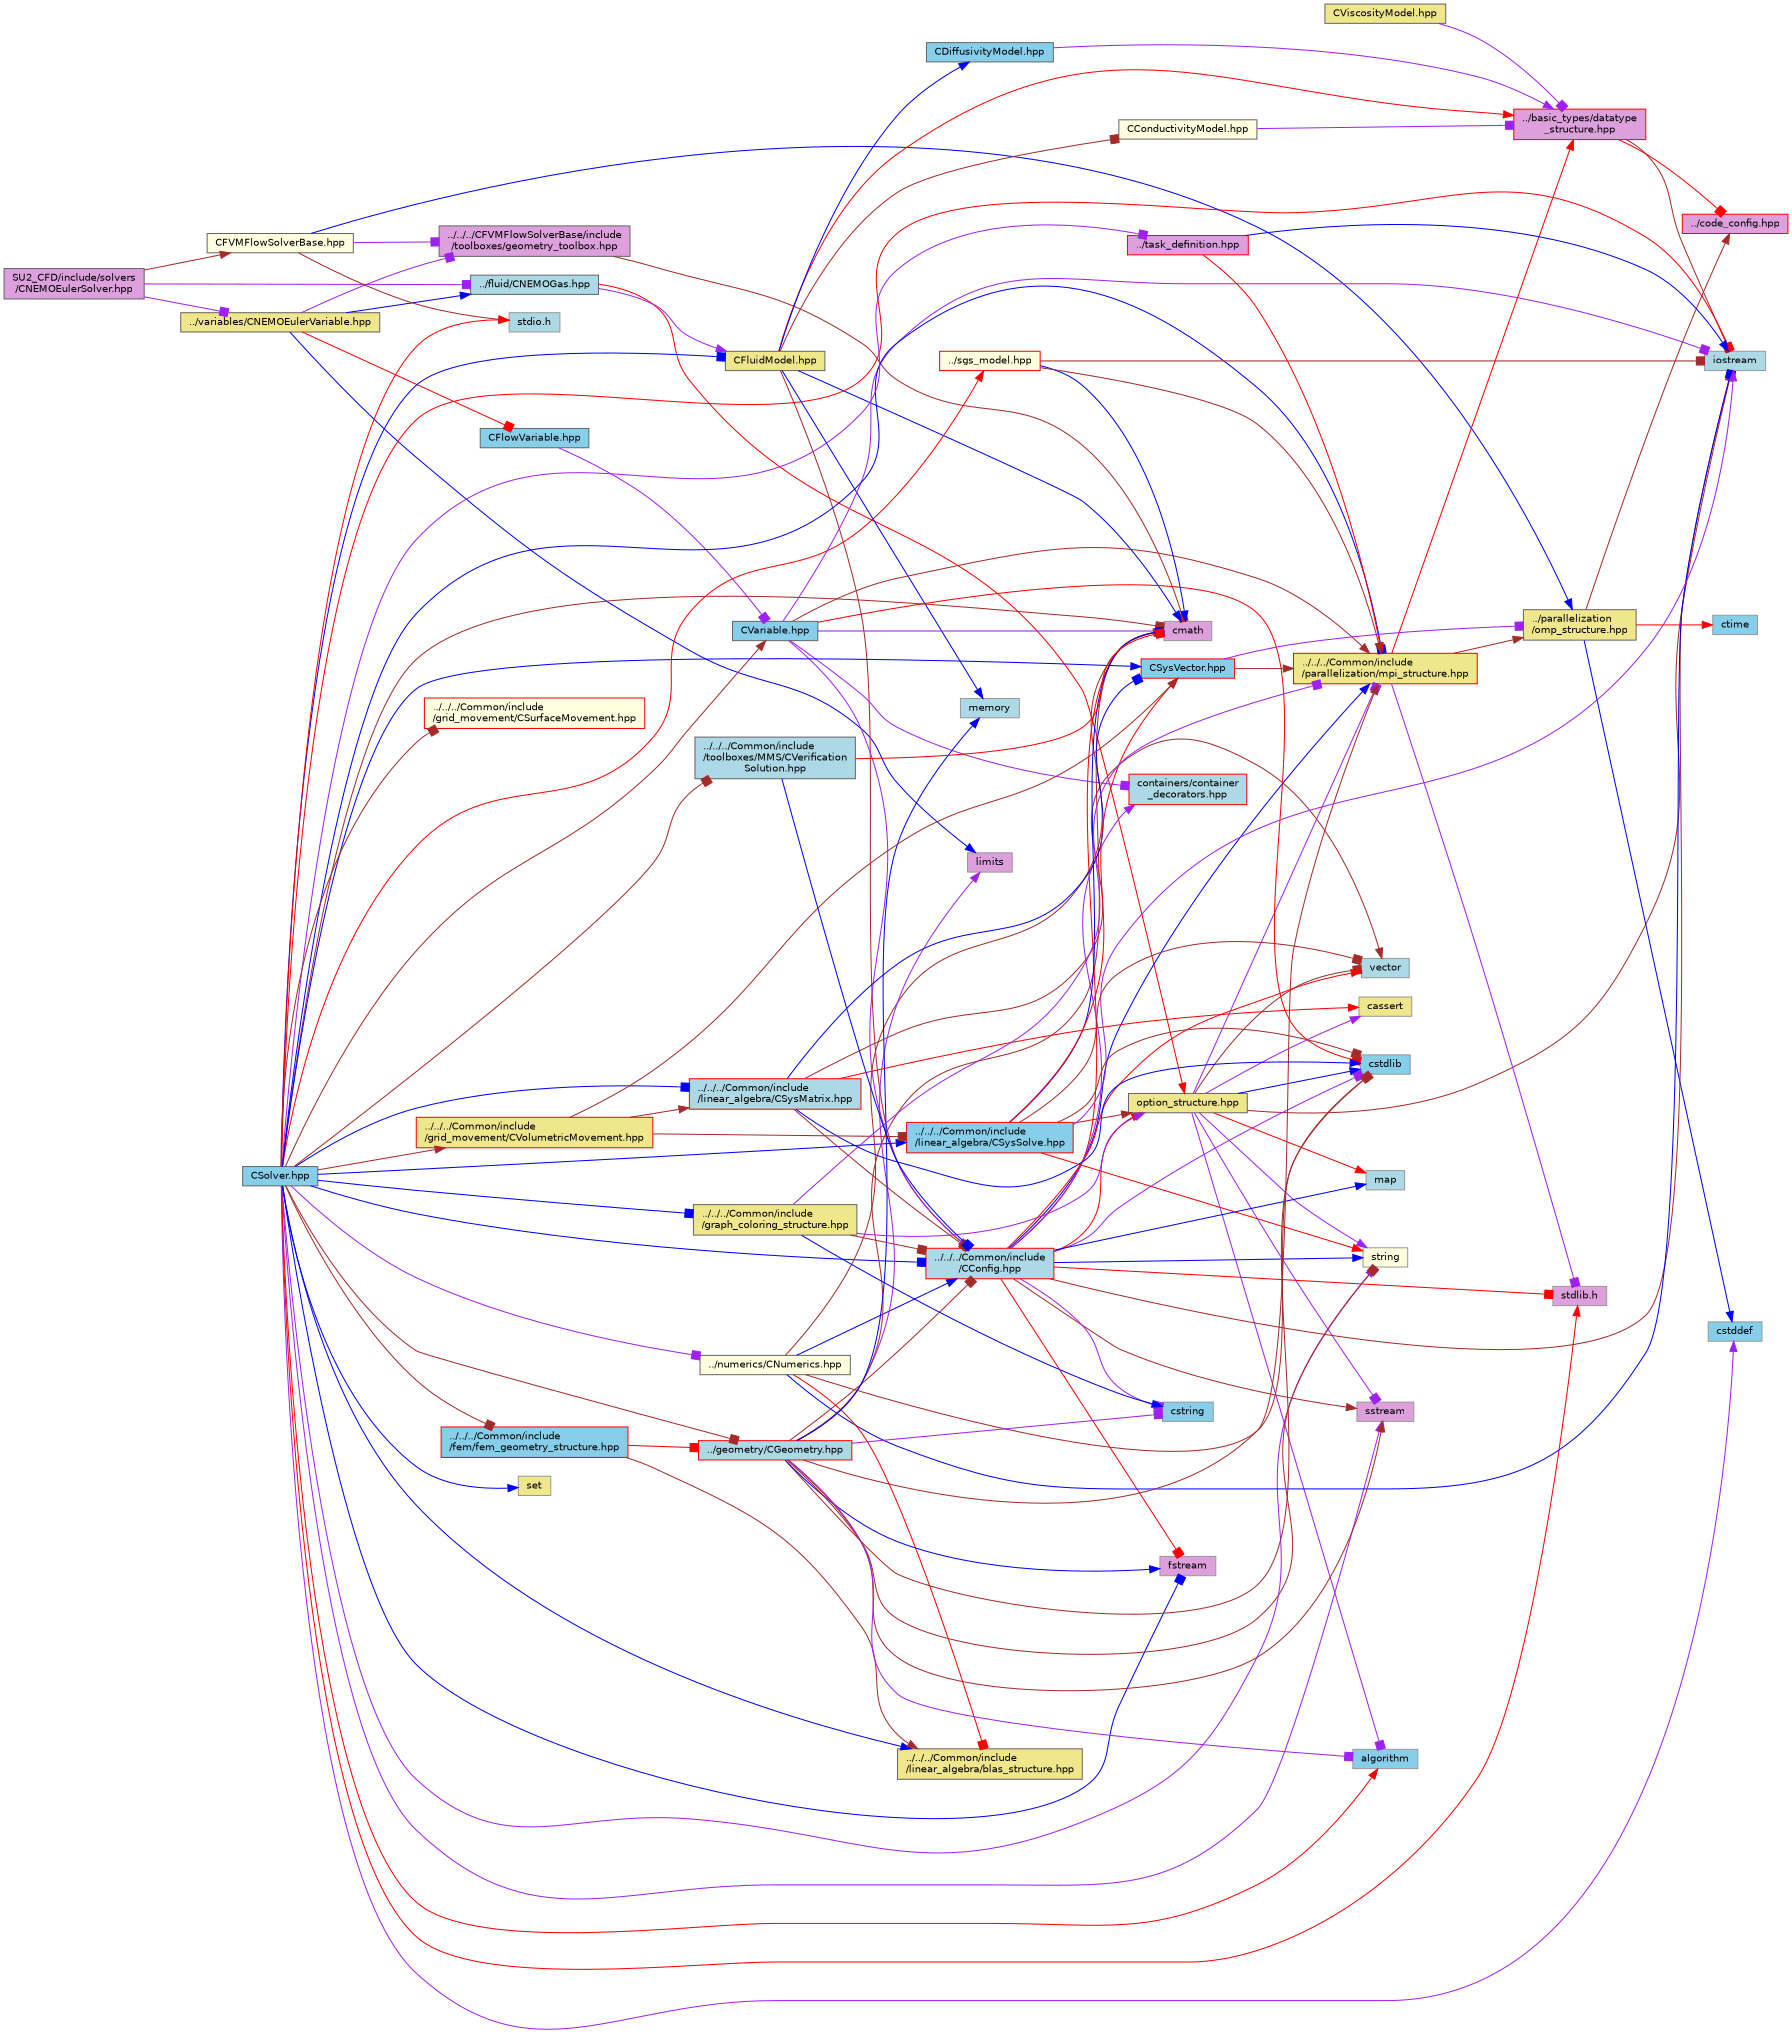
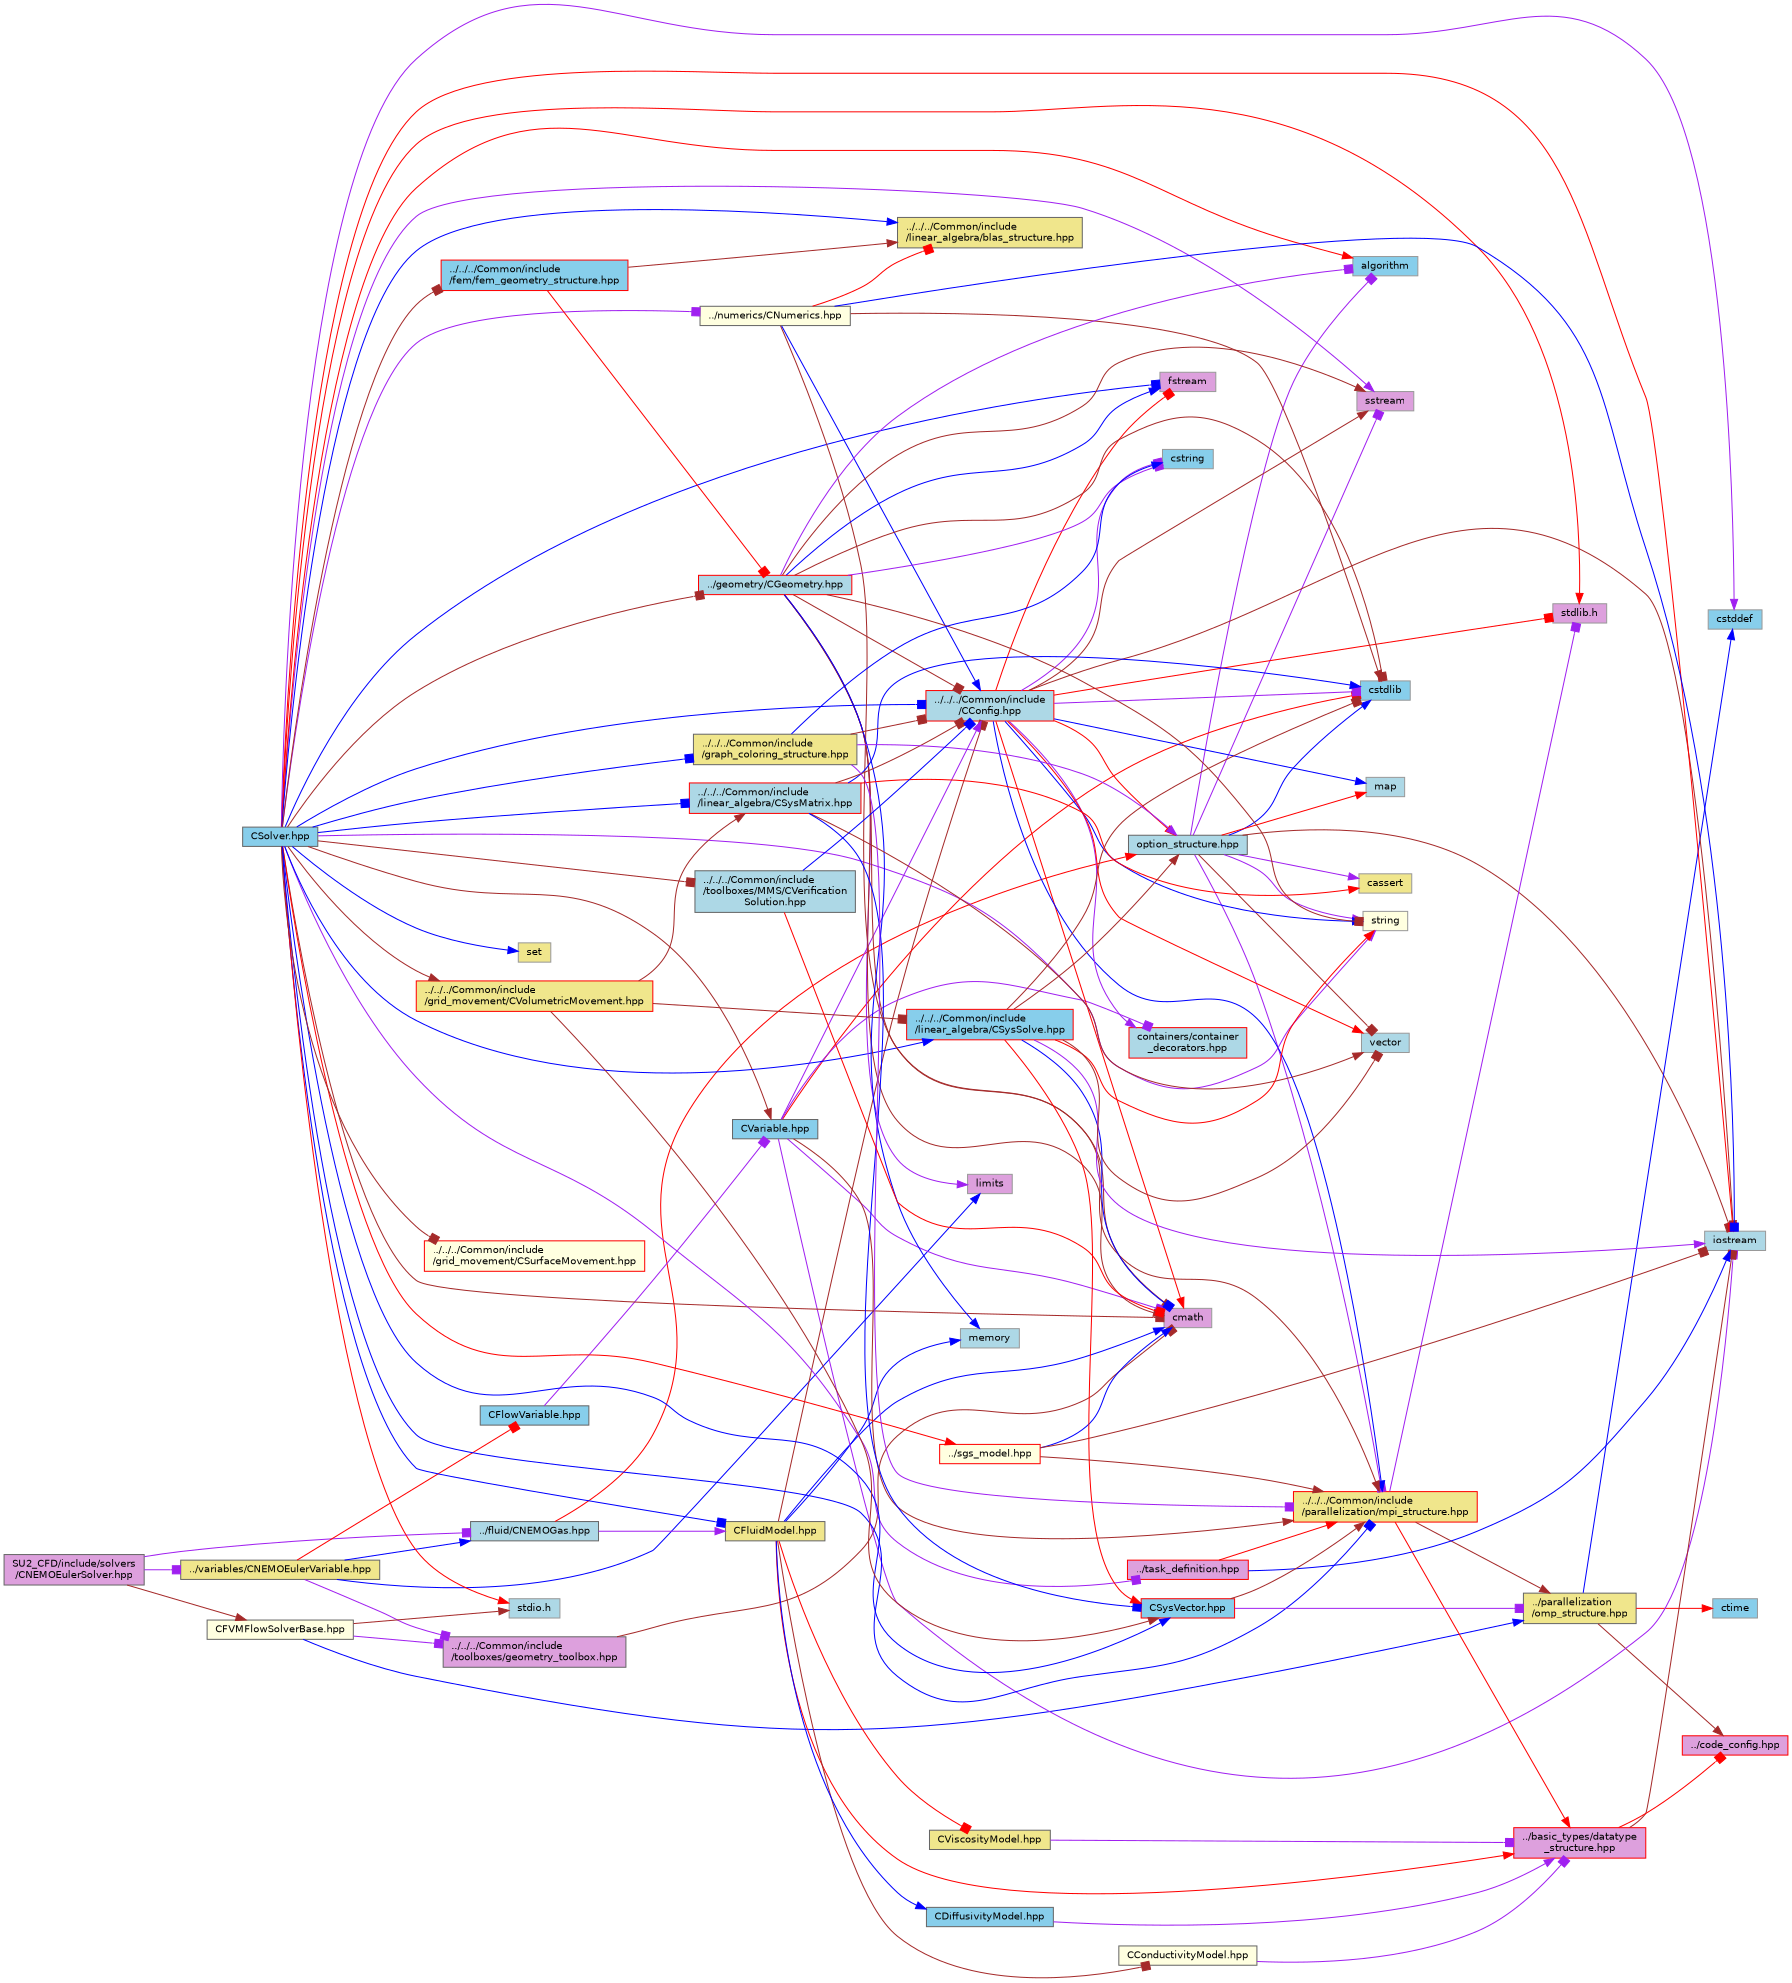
node "../../../CFVMFlowSolverBase/include /toolboxes/geometry_toolbox.hpp": label "../../../CFVMFlowSolverBase/include /toolboxes/geometry_toolbox.hpp" -> "../../../Common/include /toolboxes/geometry_toolbox.hpp"
node "option_structure.hpp": fillcolor khaki -> lightblue
edge "CFluidModel.hpp" -> "CViscosityModel.hpp": added
